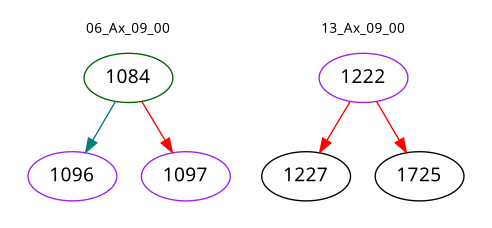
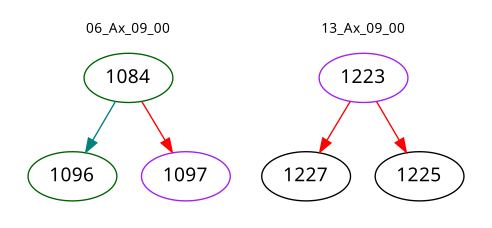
node "1222": label "1222" -> "1223"
node "1096": color purple -> darkgreen
node "1725": label "1725" -> "1225"
